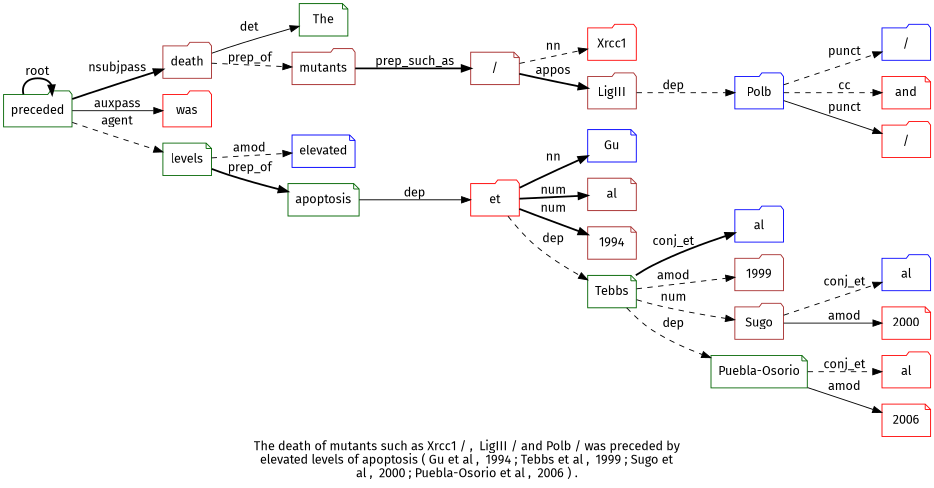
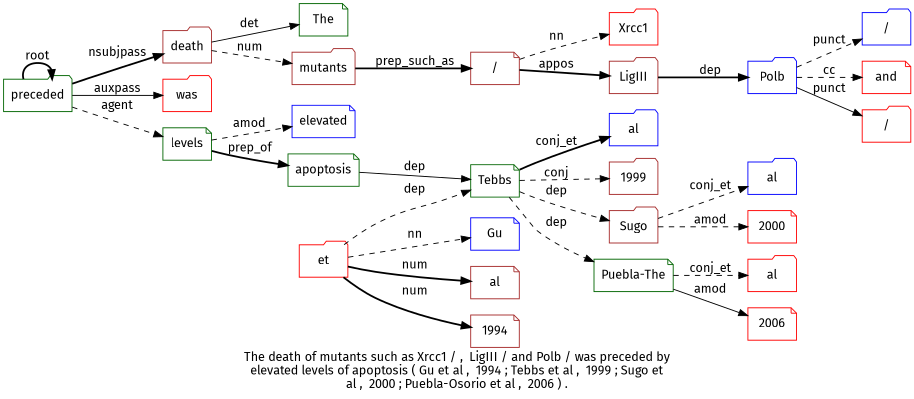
edge "death" -> "mutants": label "prep_of" -> "num"
edge "LigIII" -> "Polb": style dashed -> bold
edge "et" -> "Gu": style bold -> dashed
edge "apoptosis" -> "et": now "apoptosis" -> "Tebbs"
edge "Tebbs" -> "1999": label "amod" -> "conj"
edge "Tebbs" -> "Sugo": label "num" -> "dep"
edge "Sugo" -> "2000": style solid -> dashed
node "Puebla-Osorio": label "Puebla-Osorio" -> "Puebla-The"
